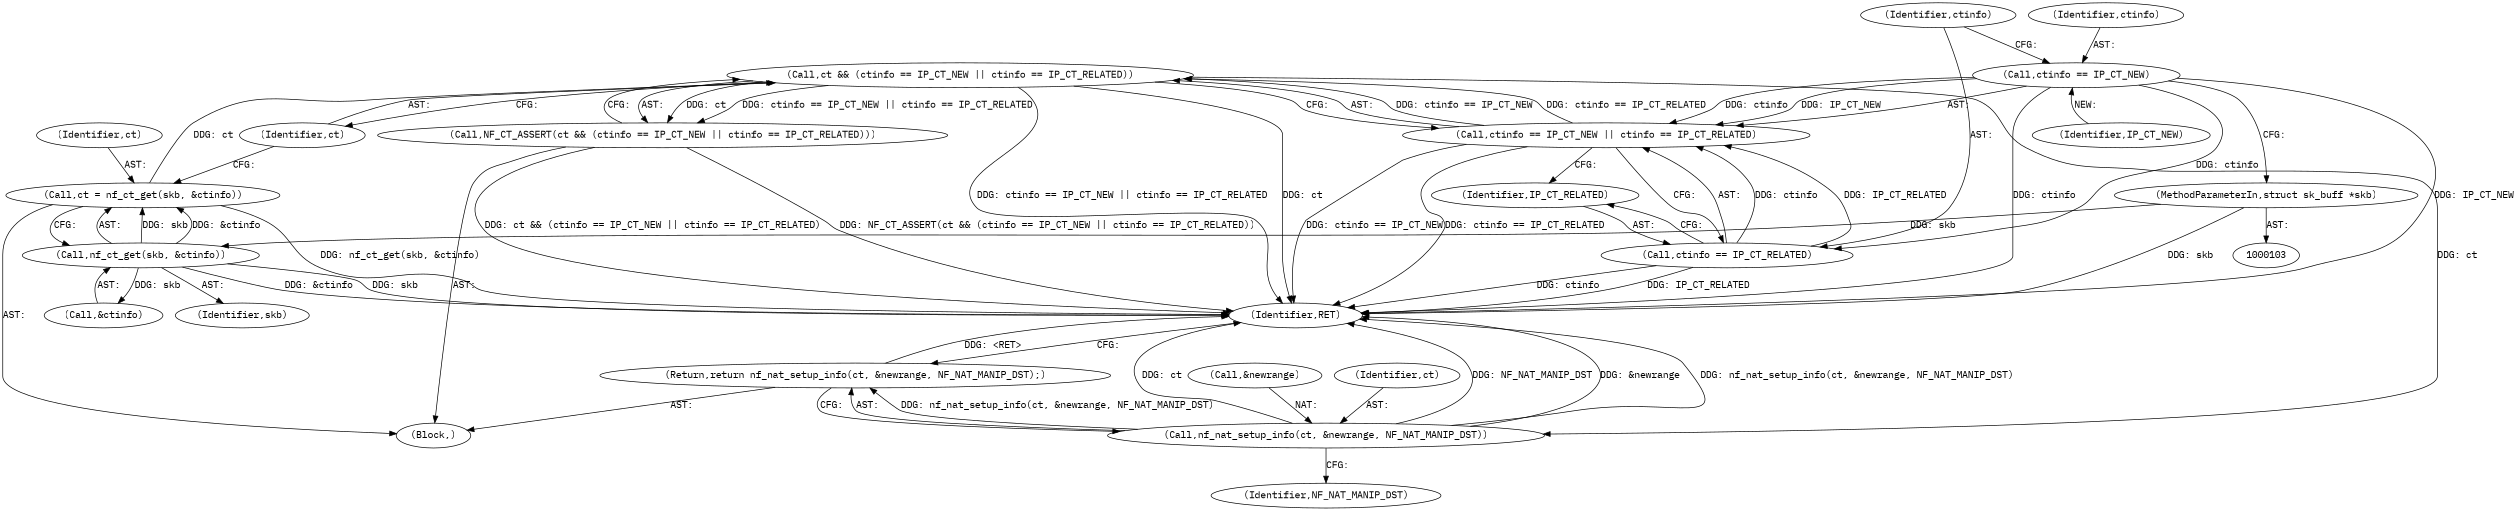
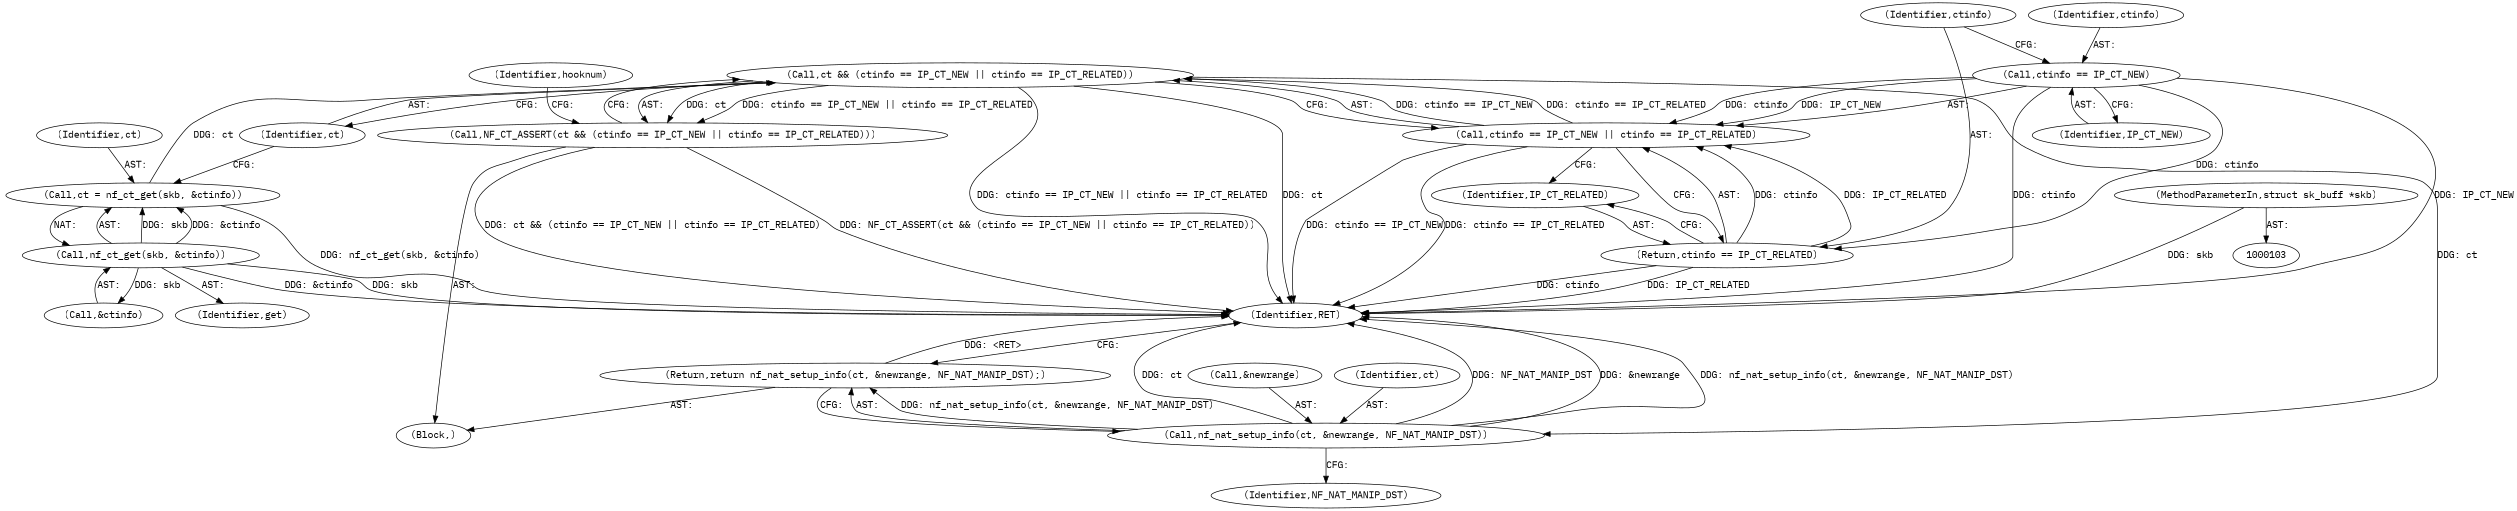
node "(Identifier,hooknum)": added
edge "(Call,ctinfo == IP_CT_NEW)" -> "(MethodParameterIn,struct sk_buff *skb)": now "(Call,ctinfo == IP_CT_NEW)" -> "(Identifier,IP_CT_NEW)"
edge "(Identifier,IP_CT_NEW)" -> "(Call,ctinfo == IP_CT_NEW)": label "NEW: " -> "AST: "
edge "(Call,ct = nf_ct_get(skb, &ctinfo))" -> "(Call,nf_ct_get(skb, &ctinfo))": label "CFG: " -> "NAT: "
edge "(MethodParameterIn,struct sk_buff *skb)" -> "(Call,nf_ct_get(skb, &ctinfo))": removed, label "DDG: skb"
node "(Call,ctinfo == IP_CT_RELATED)": label "(Call,ctinfo == IP_CT_RELATED)" -> "(Return,ctinfo == IP_CT_RELATED)"
node "(Identifier,skb)": label "(Identifier,skb)" -> "(Identifier,get)"
edge "(Call,&newrange)" -> "(Call,nf_nat_setup_info(ct, &newrange, NF_NAT_MANIP_DST))": label "NAT: " -> "AST: "
edge "(Call,ct = nf_ct_get(skb, &ctinfo))" -> "(Block,)": removed, label "AST:"
